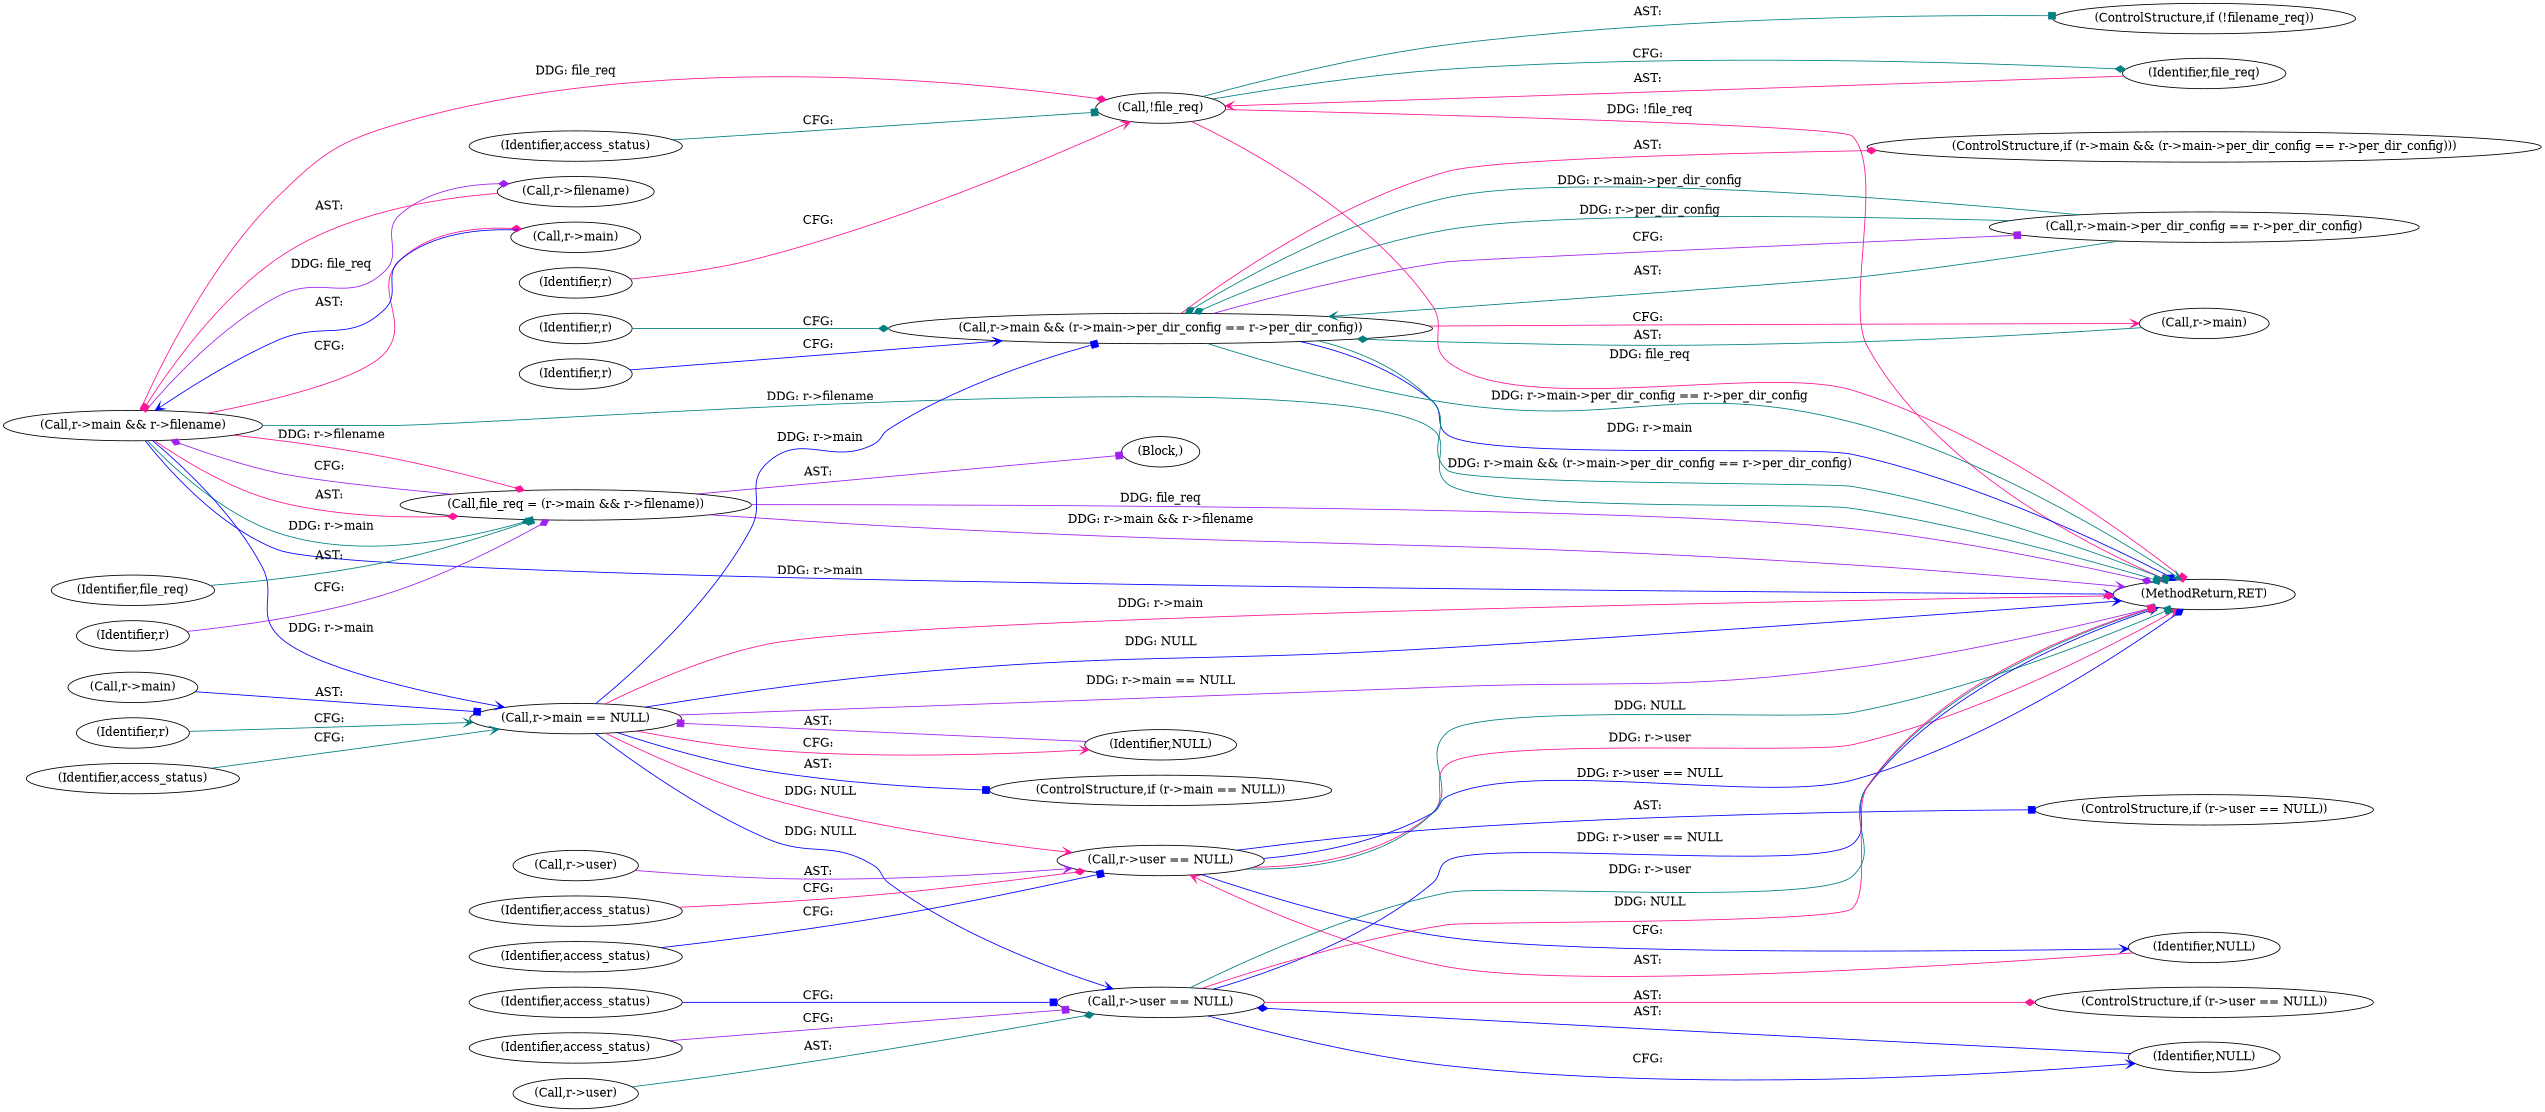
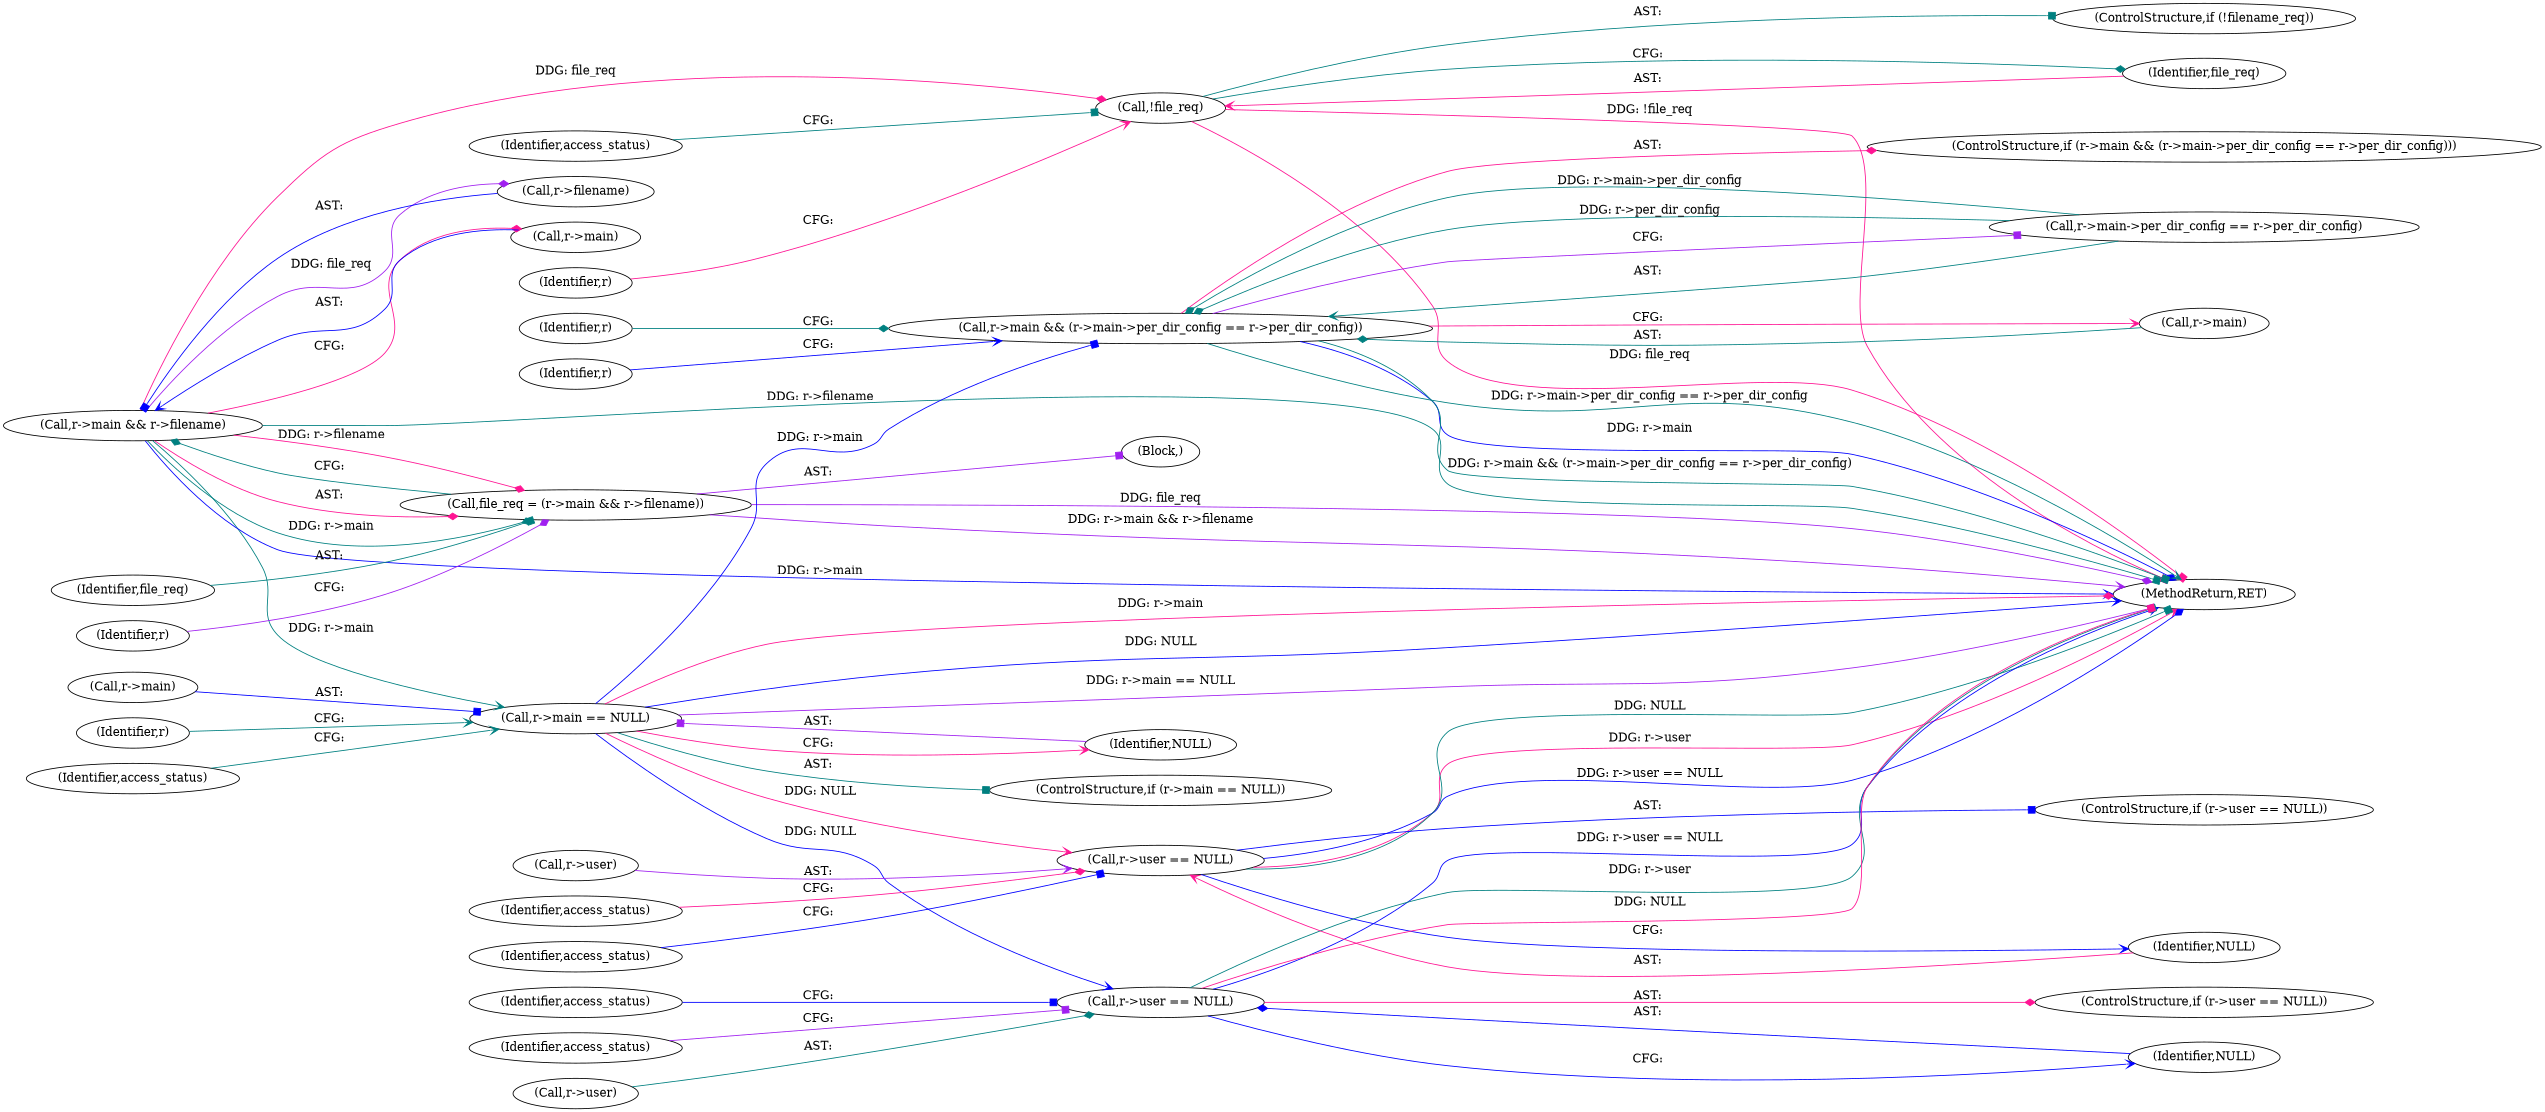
edge "(Call,r->filename)" -> "(Call,r->main && r->filename)": color deeppink -> blue
edge "(Call,file_req = (r->main && r->filename))" -> "(Call,r->main && r->filename)": color purple -> teal
edge "(Call,r->main && r->filename)" -> "(Call,r->main == NULL)": color blue -> teal
edge "(Call,r->main == NULL)" -> "(ControlStructure,if (r->main == NULL))": color blue -> teal
